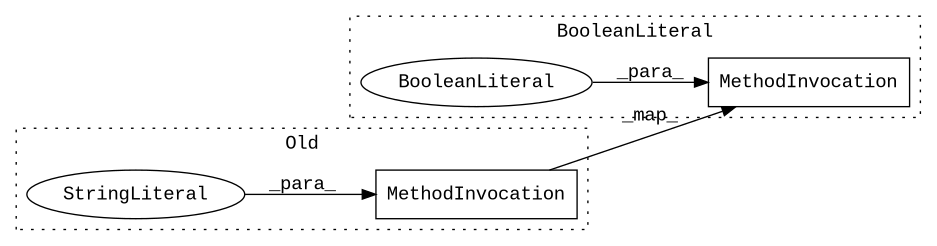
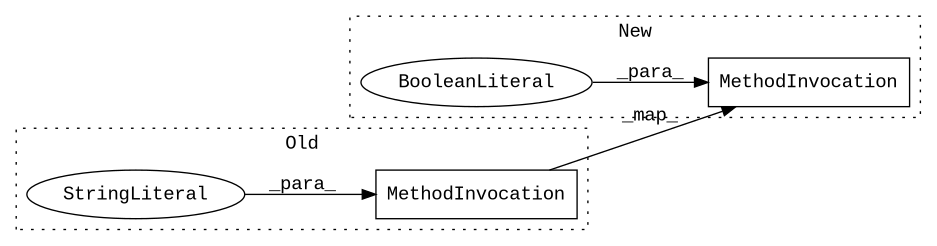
cluster "BooleanLiteral": label "BooleanLiteral" -> "New"
